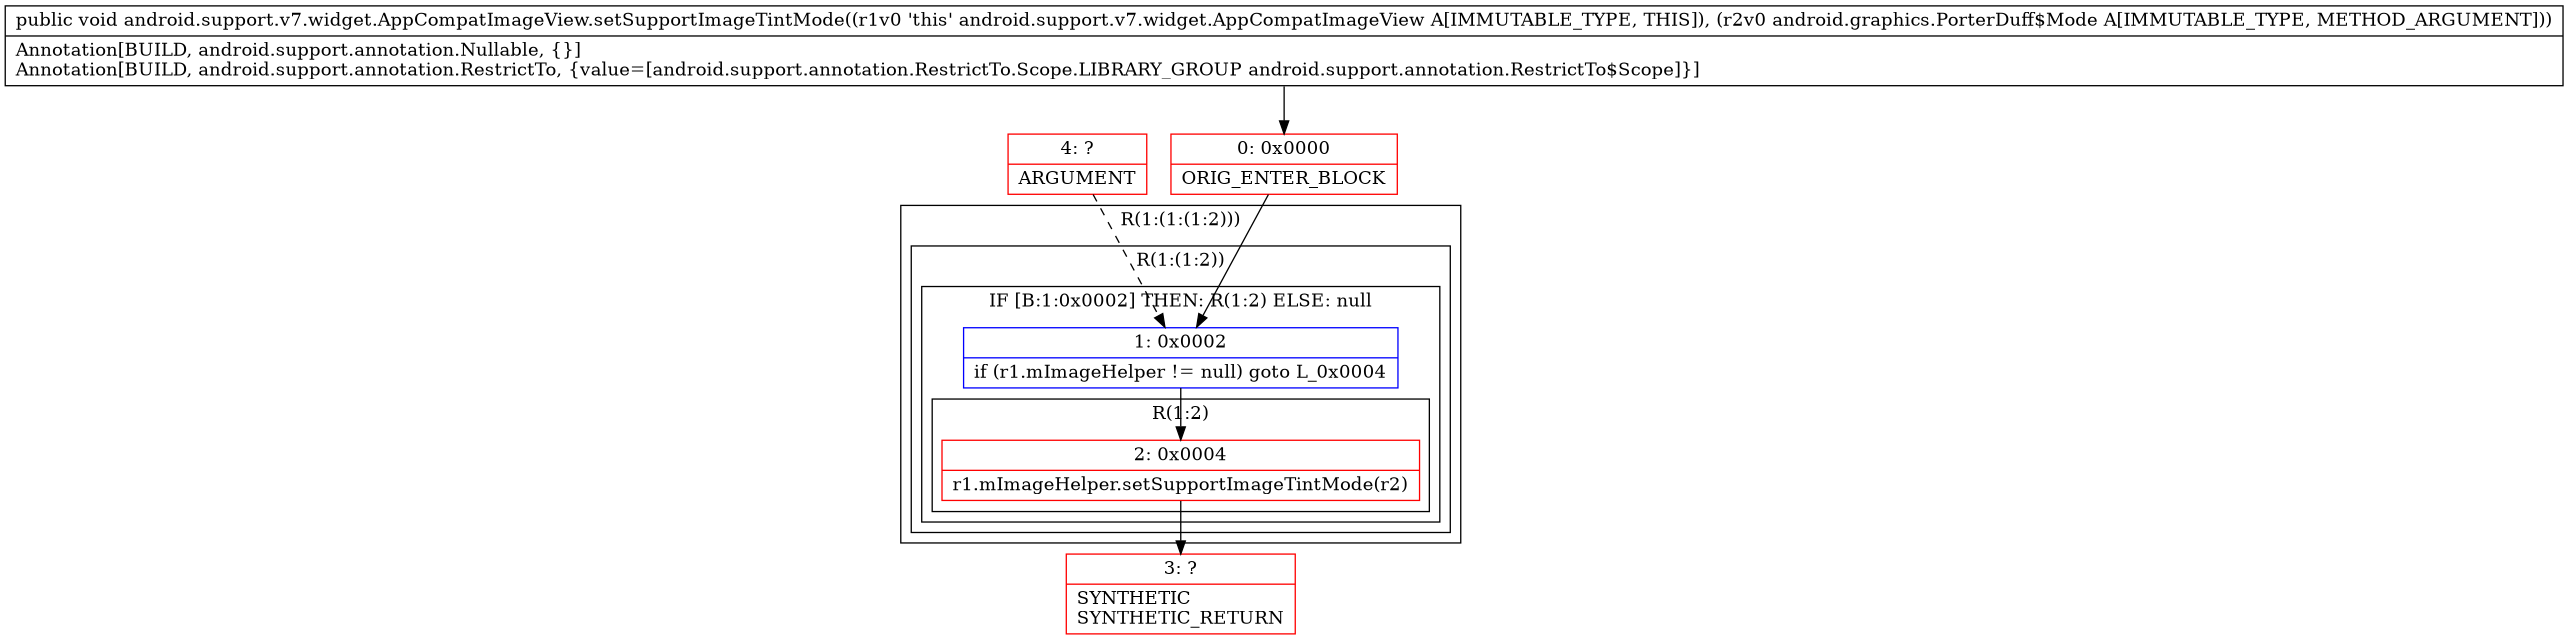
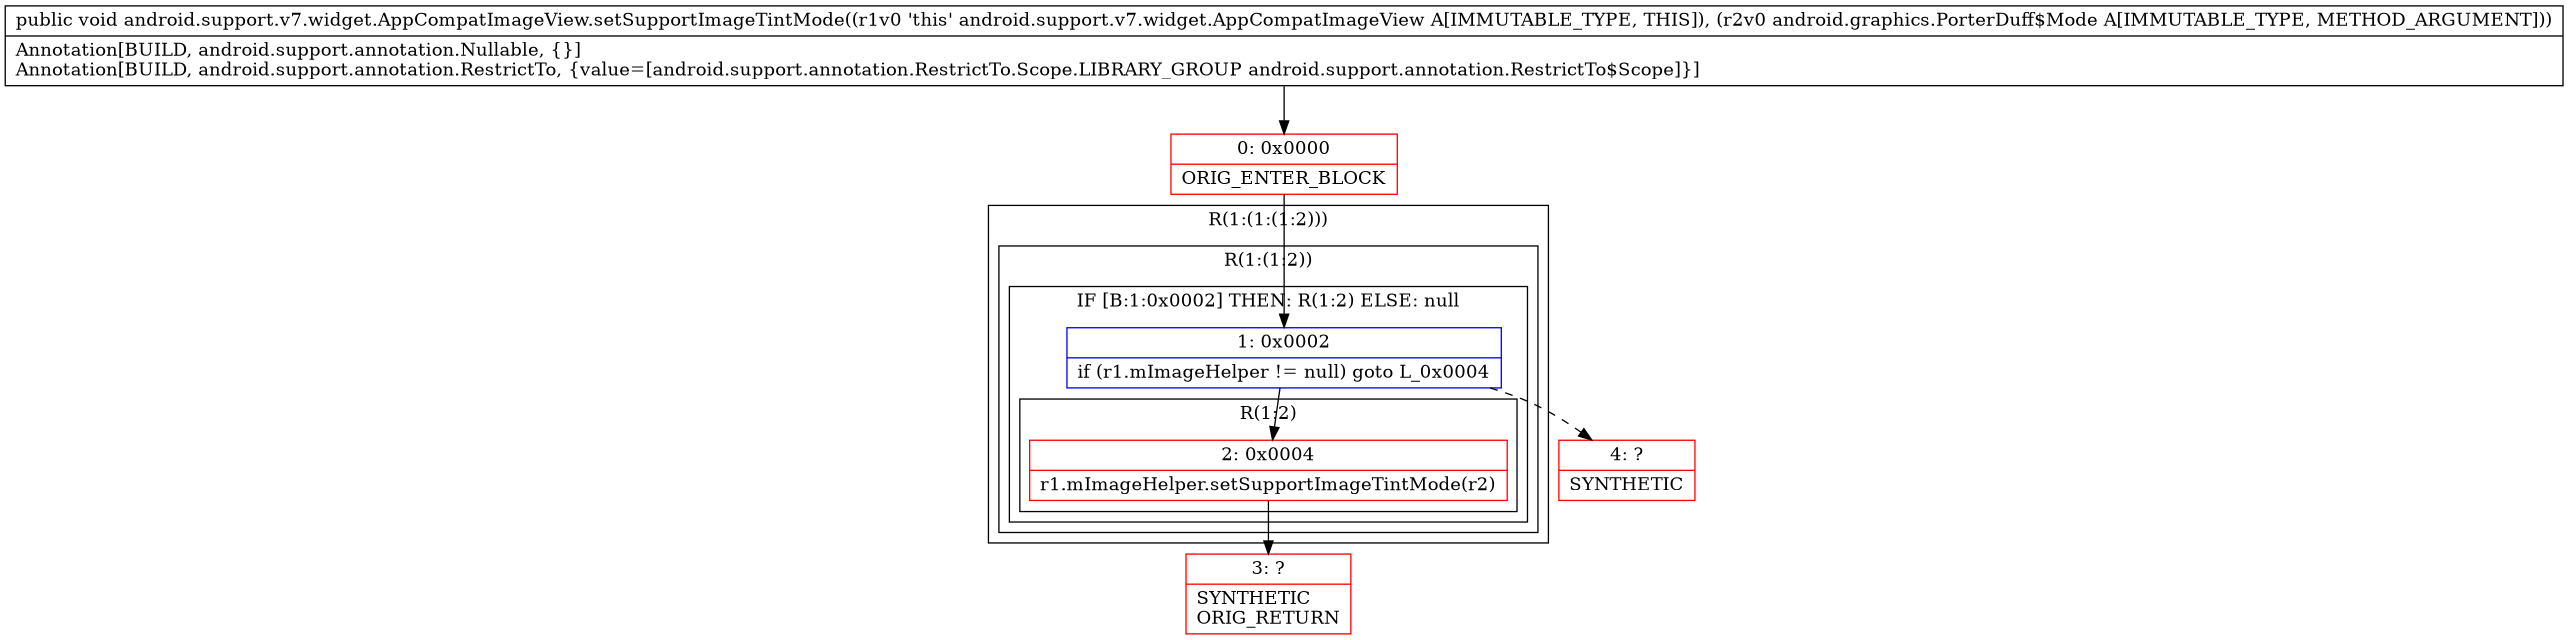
node "4: ?": text "ARGUMENT" -> "SYNTHETIC"
edge "4: ?" -> "1: 0x0002": reversed
node "3: ?": text "SYNTHETIC_RETURN" -> "ORIG_RETURN"
